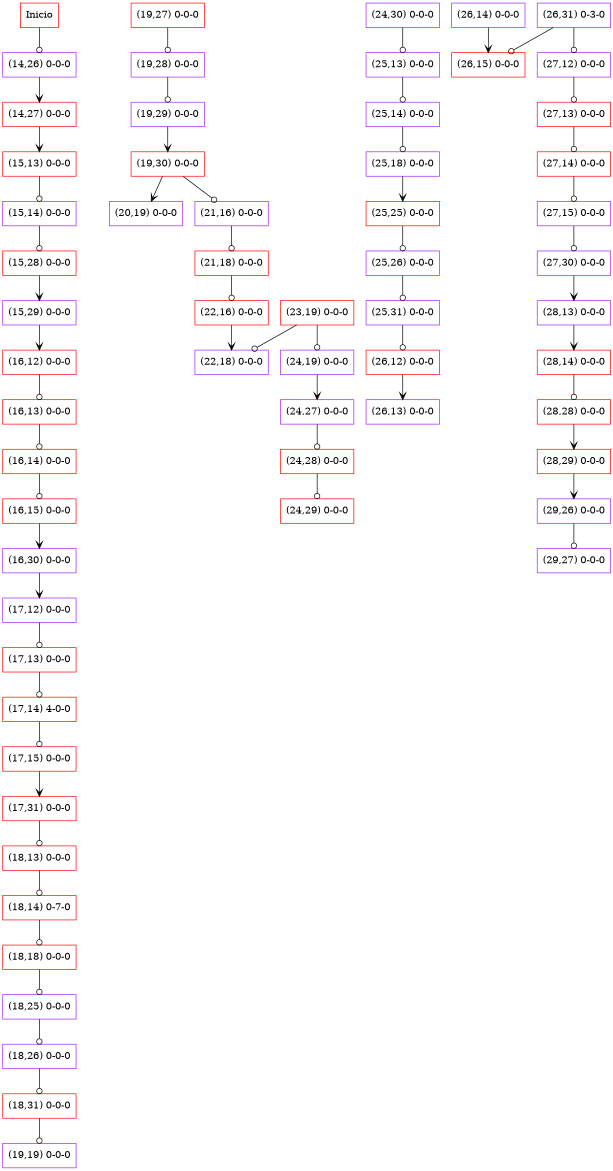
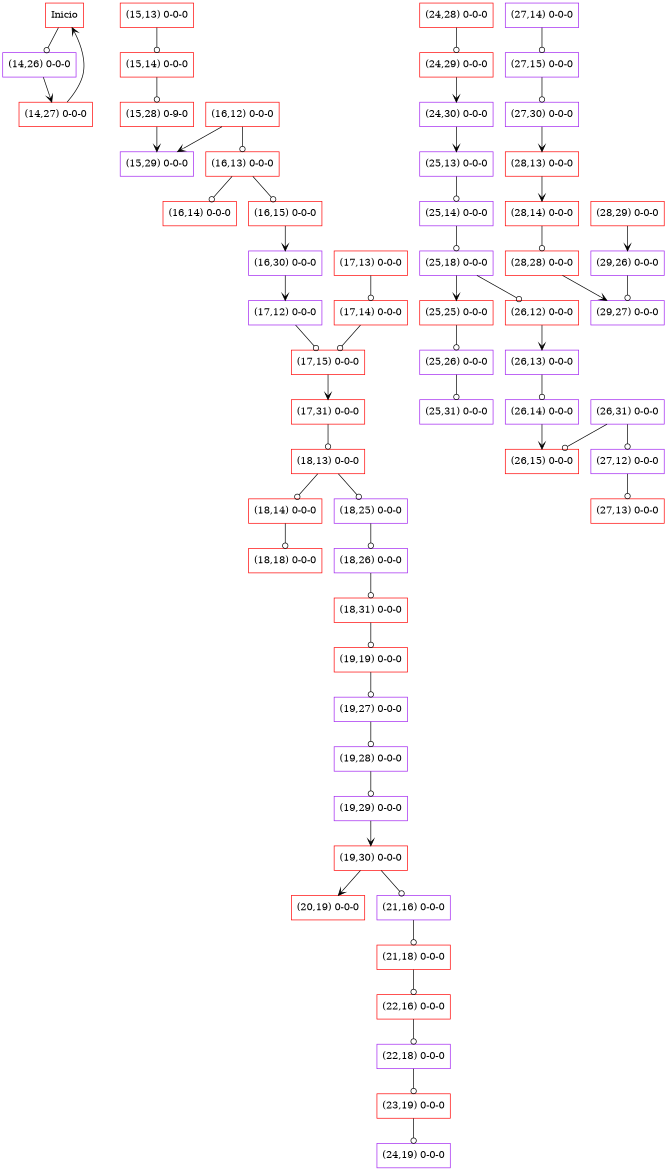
node "(19,27) 0-0-0": color red -> purple
node "(26,31) 0-3-0": label "(26,31) 0-3-0" -> "(26,31) 0-0-0"
edge "(24,30) 0-0-0" -> "(25,13) 0-0-0": arrowhead odot -> vee
edge "(24,29) 0-0-0" -> "(24,30) 0-0-0": added
edge "(14,27) 0-0-0" -> "(15,13) 0-0-0": now "(14,27) 0-0-0" -> "Inicio"
edge "(27,13) 0-0-0" -> "(27,14) 0-0-0": removed
node "(27,14) 0-0-0": color red -> purple
node "(15,14) 0-0-0": color purple -> red
node "(20,19) 0-0-0": color purple -> red
node "(15,28) 0-0-0": label "(15,28) 0-0-0" -> "(15,28) 0-9-0"
node "(28,13) 0-0-0": color purple -> red
edge "(15,29) 0-0-0" -> "(16,12) 0-0-0": reversed
edge "(22,16) 0-0-0" -> "(22,18) 0-0-0": arrowhead vee -> odot
edge "(25,31) 0-0-0" -> "(26,12) 0-0-0": now "(25,18) 0-0-0" -> "(26,12) 0-0-0"
edge "(23,19) 0-0-0" -> "(22,18) 0-0-0": reversed
edge "(26,13) 0-0-0" -> "(26,14) 0-0-0": added
node "(24,27) 0-0-0": removed
edge "(28,28) 0-0-0" -> "(28,29) 0-0-0": now "(28,28) 0-0-0" -> "(29,27) 0-0-0"
edge "(16,14) 0-0-0" -> "(16,15) 0-0-0": now "(16,13) 0-0-0" -> "(16,15) 0-0-0"
edge "(17,12) 0-0-0" -> "(17,13) 0-0-0": now "(17,12) 0-0-0" -> "(17,15) 0-0-0"
edge "(19,19) 0-0-0" -> "(19,27) 0-0-0": added
node "(17,14) 4-0-0": label "(17,14) 4-0-0" -> "(17,14) 0-0-0"
node "(18,14) 0-7-0": label "(18,14) 0-7-0" -> "(18,14) 0-0-0"
edge "(18,18) 0-0-0" -> "(18,25) 0-0-0": now "(18,13) 0-0-0" -> "(18,25) 0-0-0"
node "(19,19) 0-0-0": color purple -> red
